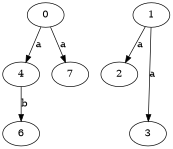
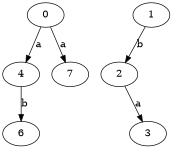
edge "1" -> "2": label "a" -> "b"
edge "1" -> "3": now "2" -> "3"
